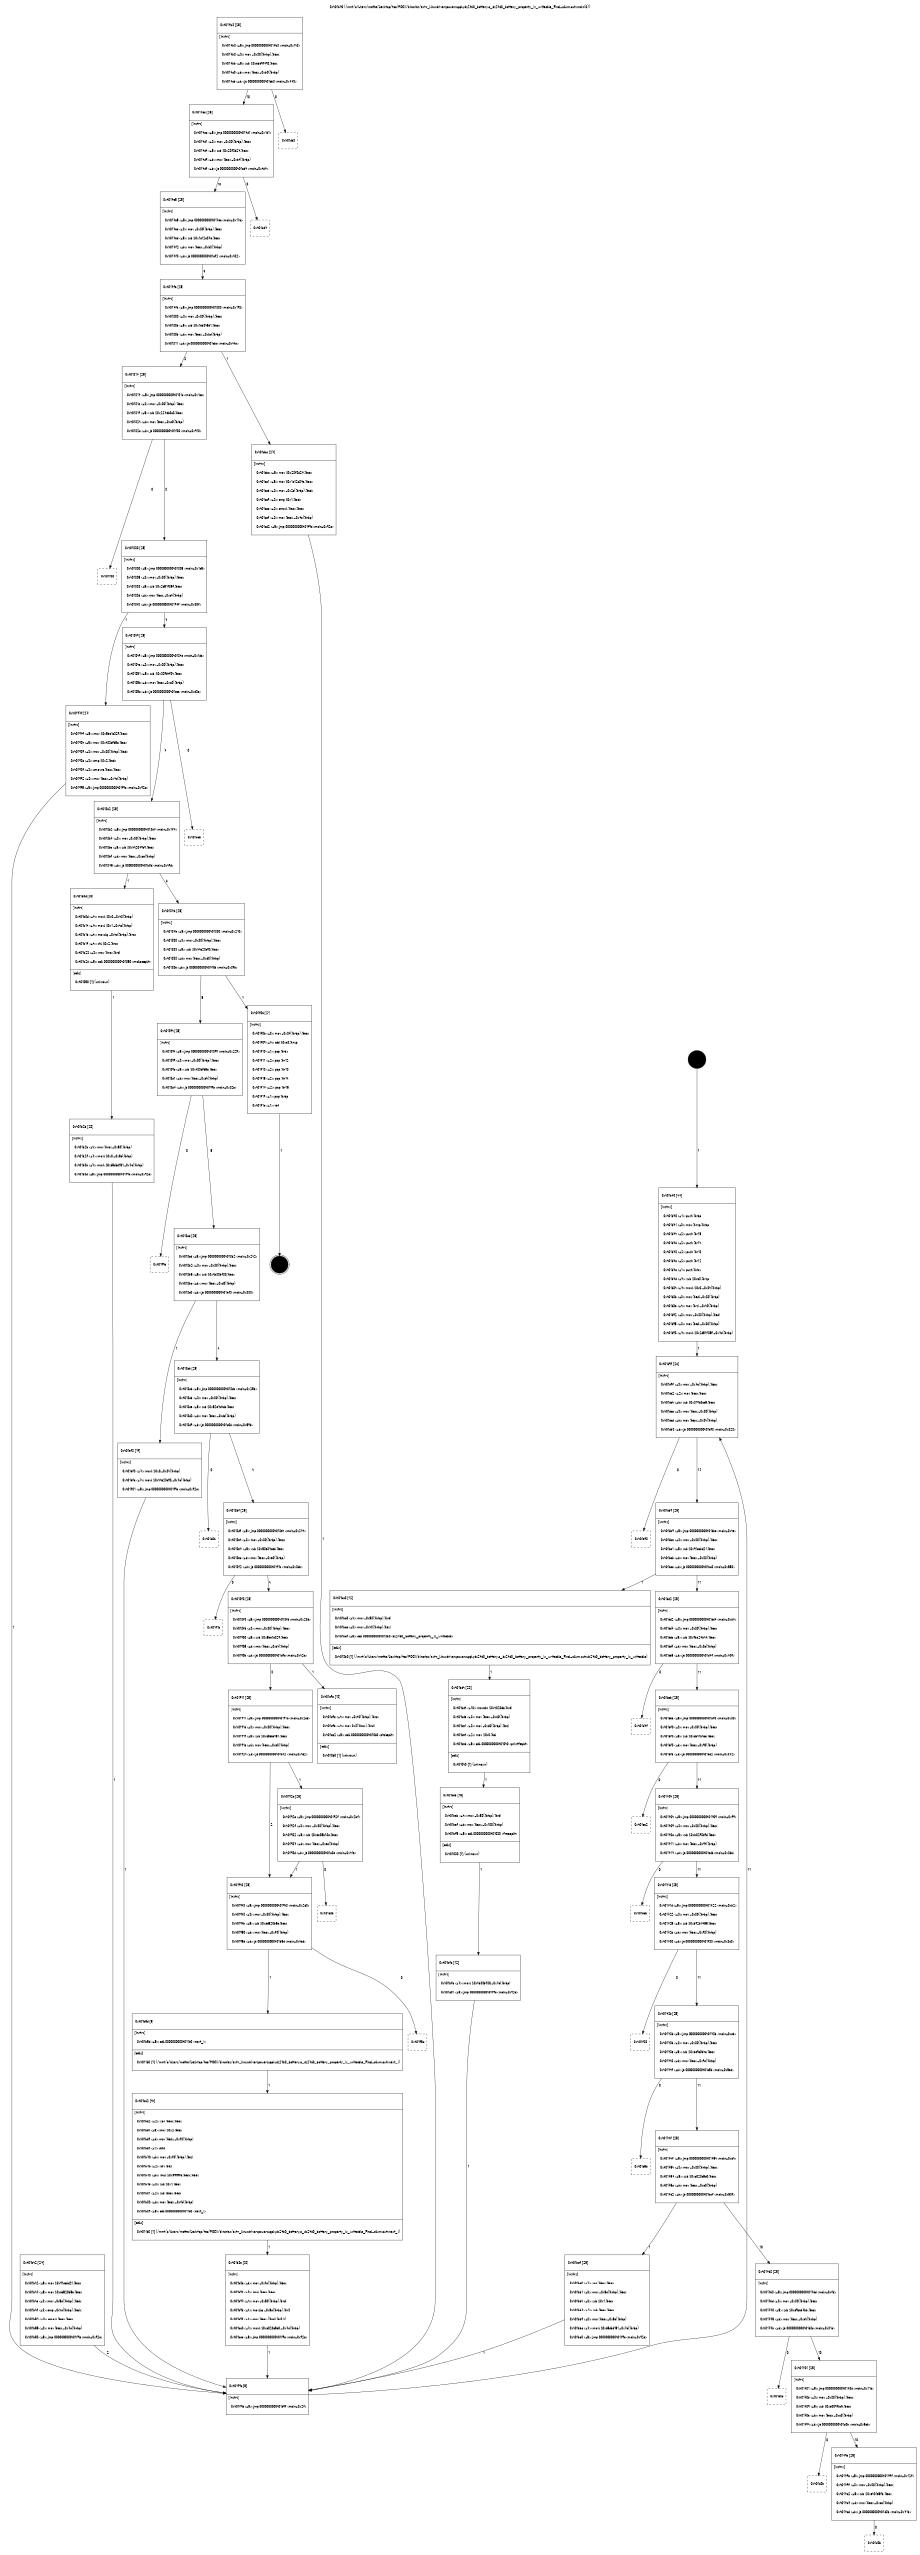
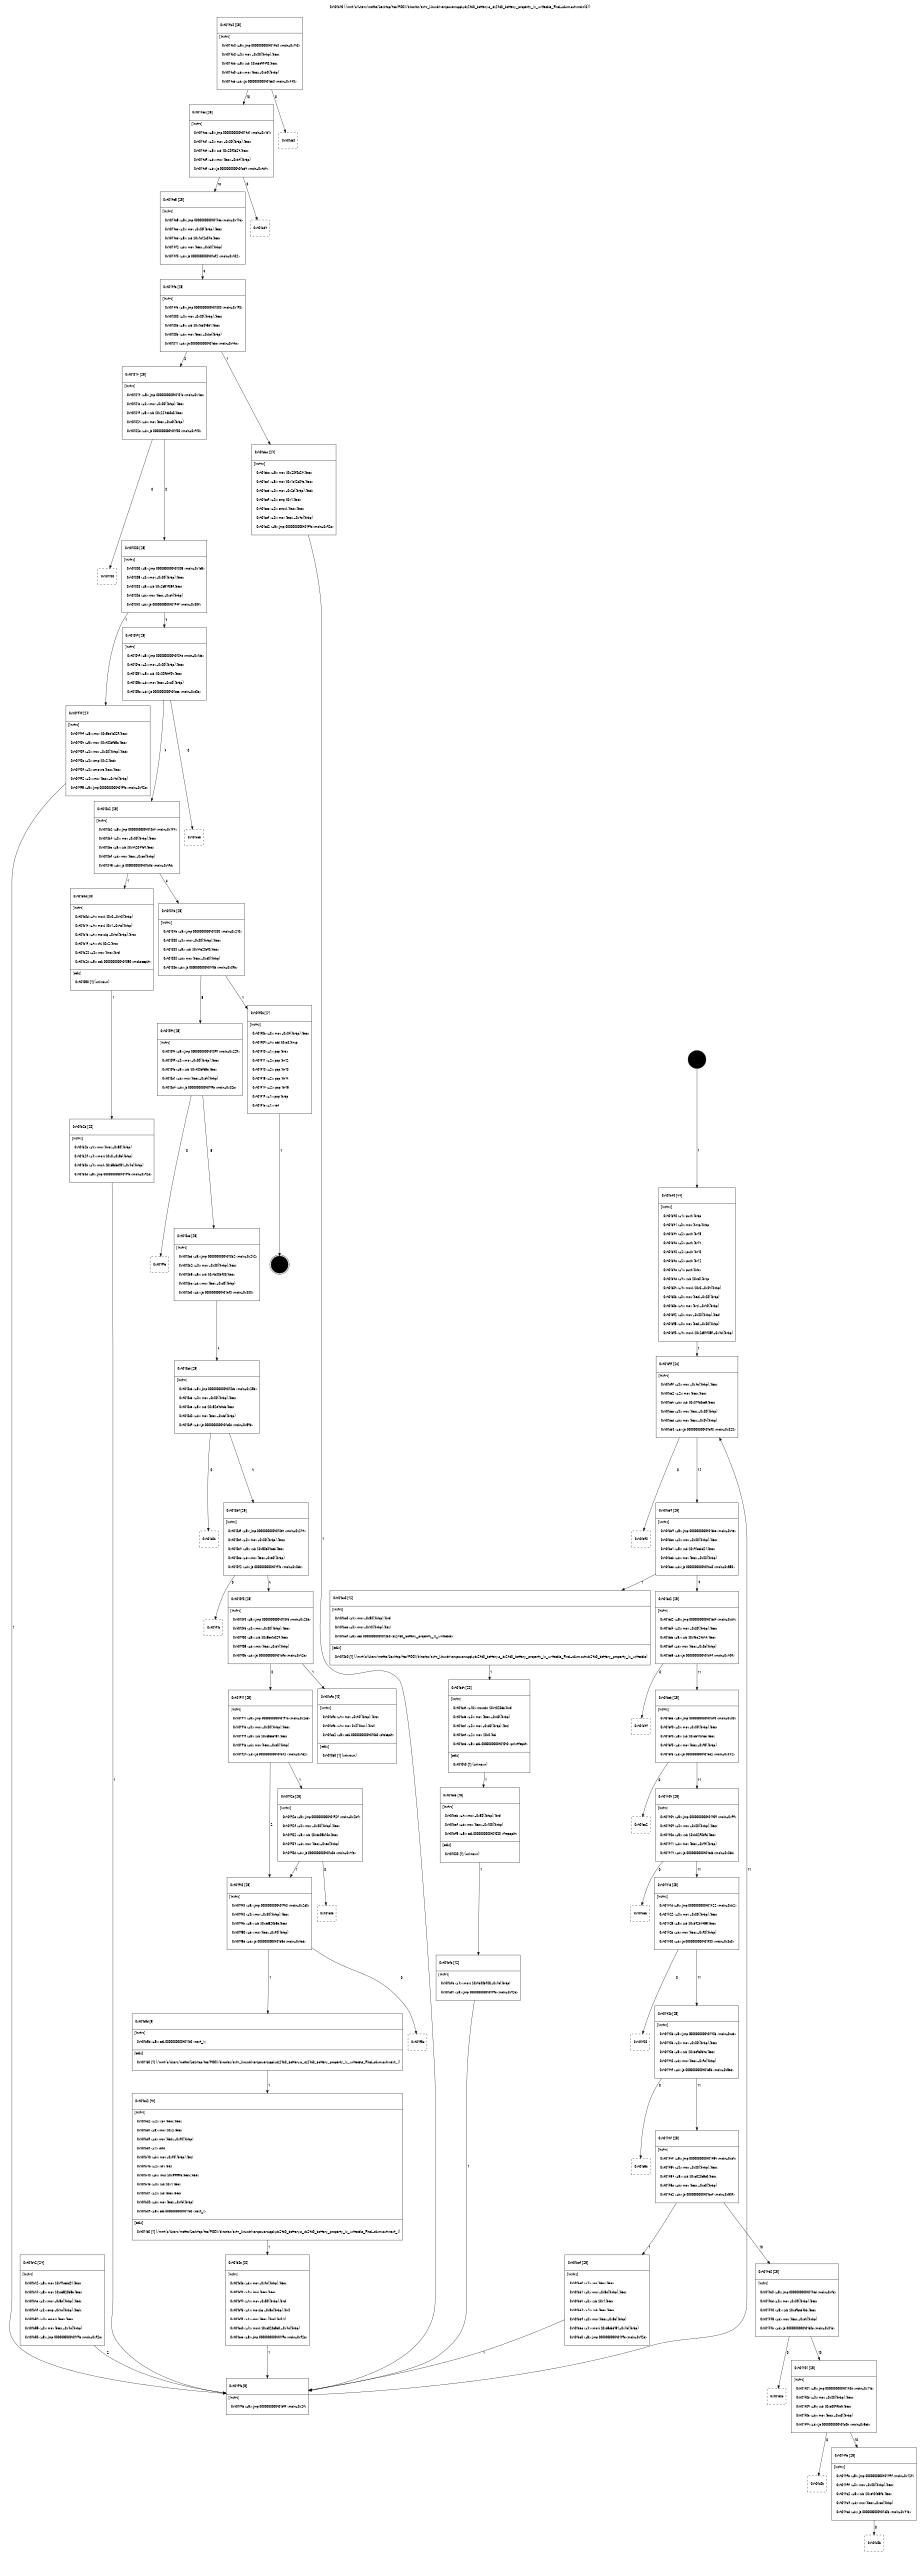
node "0x401ef3 [19]": removed
edge "0x4016b9 [25]" -> "0x4016d2 [25]": label " 11" -> " 9"
